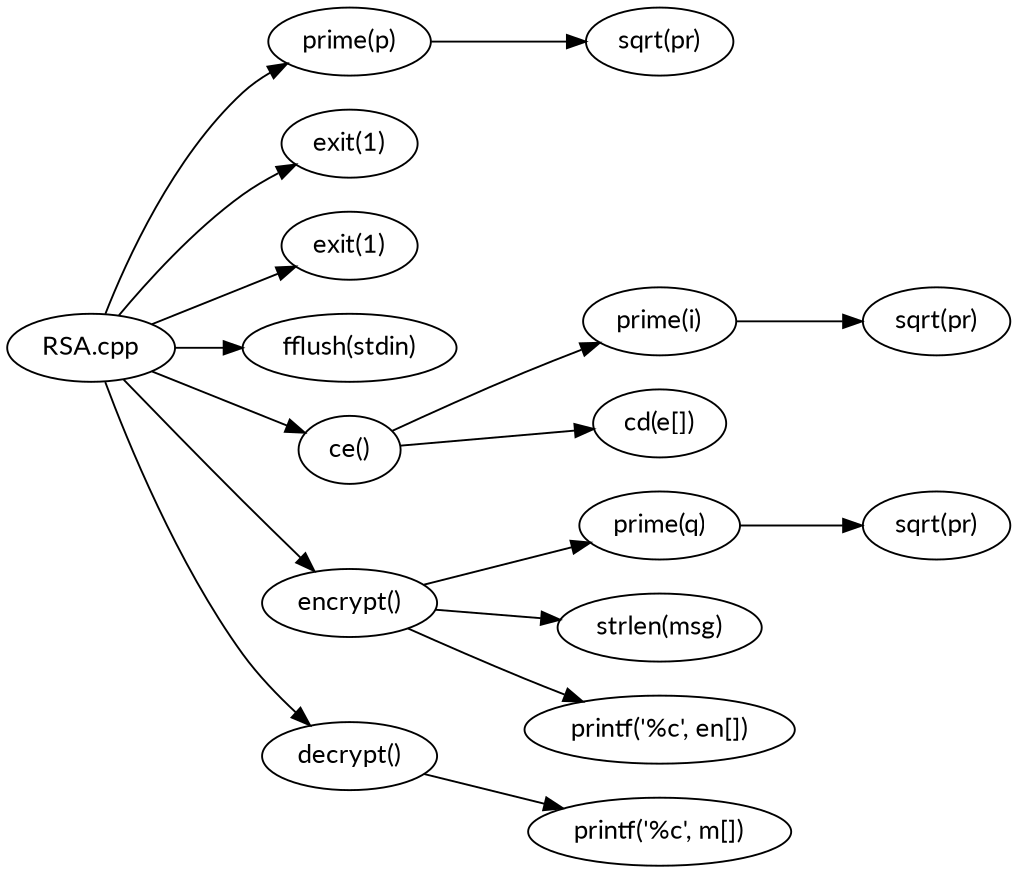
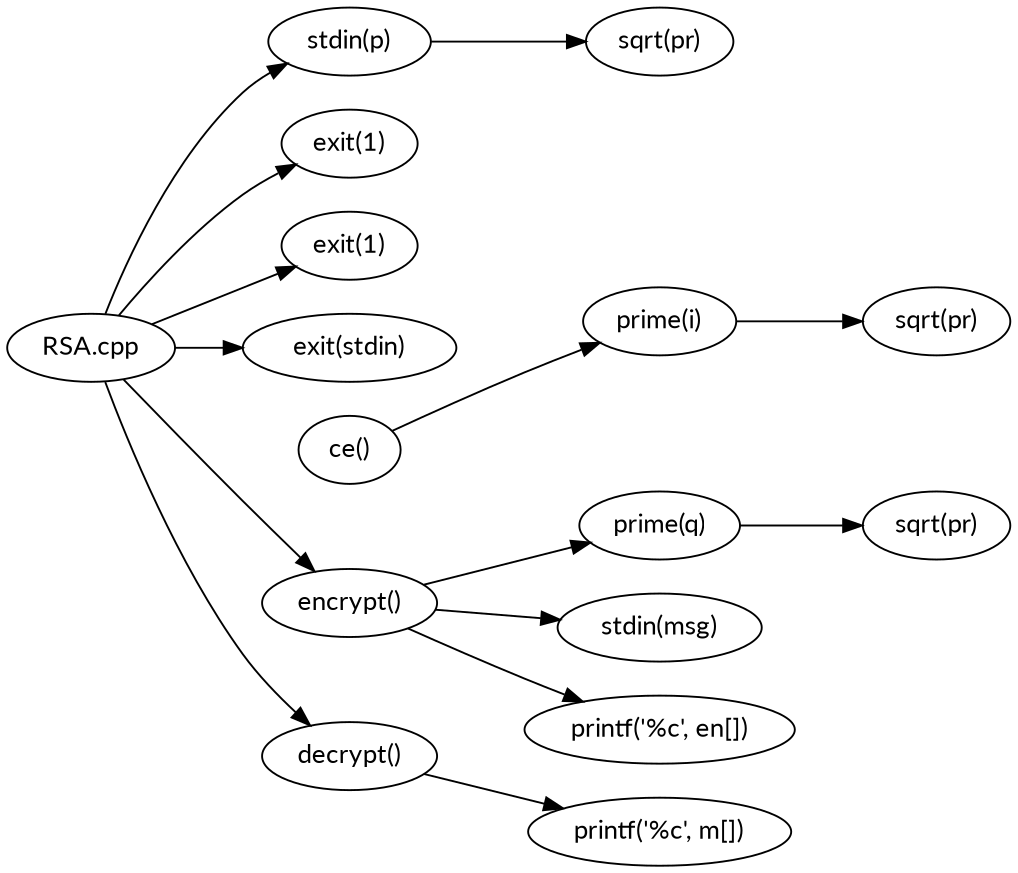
node "prime(p)": label "prime(p)" -> "stdin(p)"
node "fflush(stdin)": label "fflush(stdin)" -> "exit(stdin)"
edge "RSA.cpp" -> "ce()": removed
node "cd(e[])": removed
node "strlen(msg)": label "strlen(msg)" -> "stdin(msg)"
